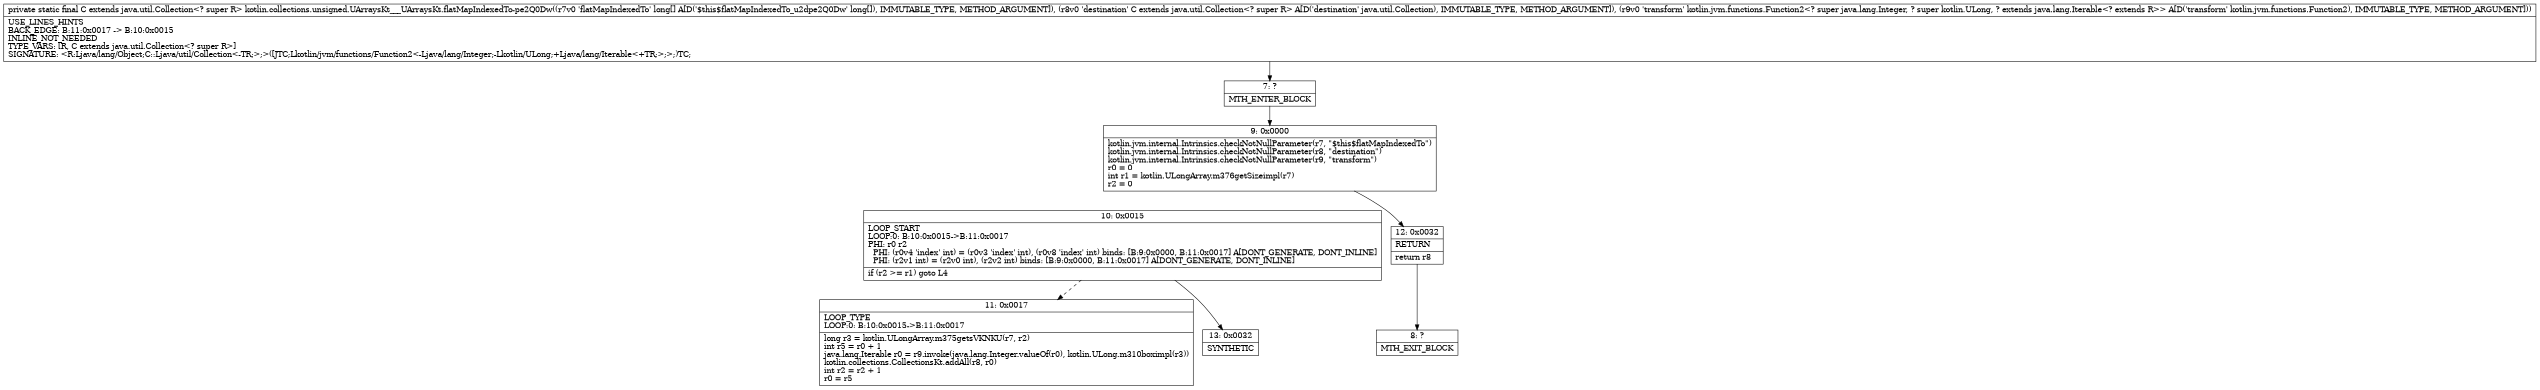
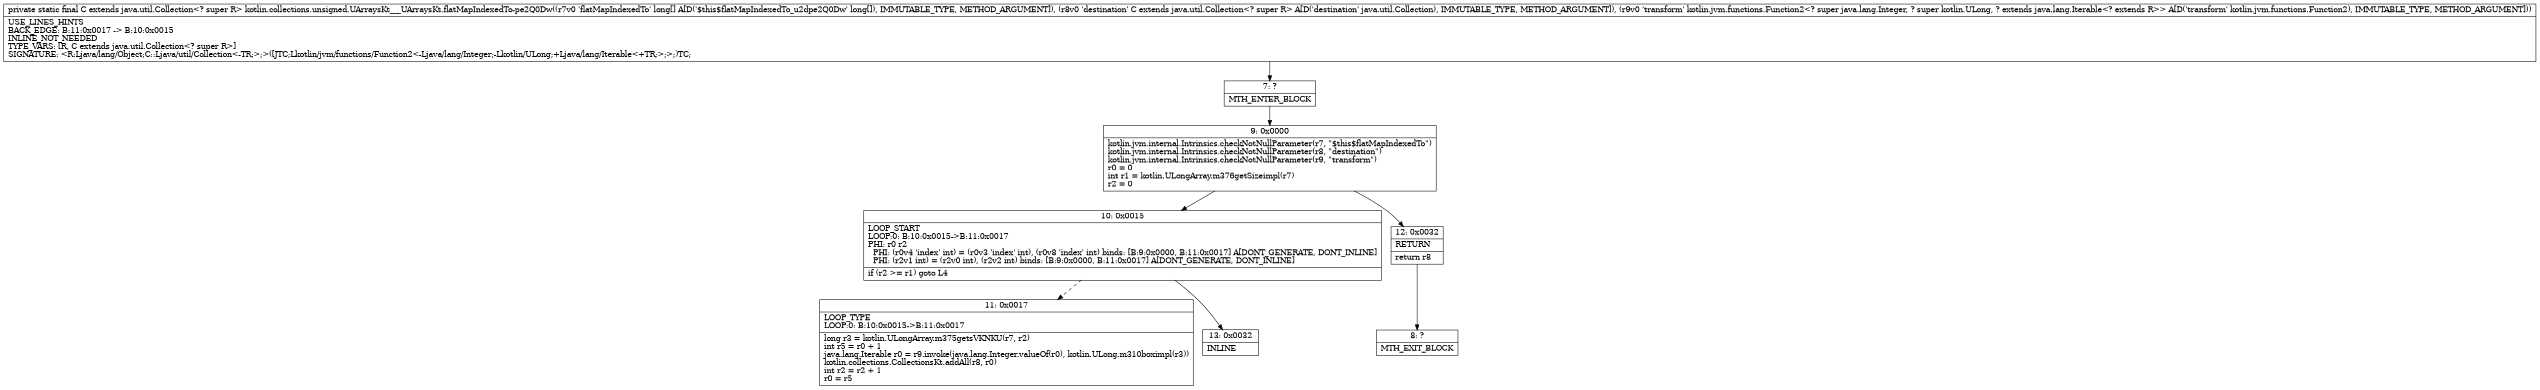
edge "9: 0x0000" -> "10: 0x0015": added
node "13: 0x0032": text "SYNTHETIC" -> "INLINE"
